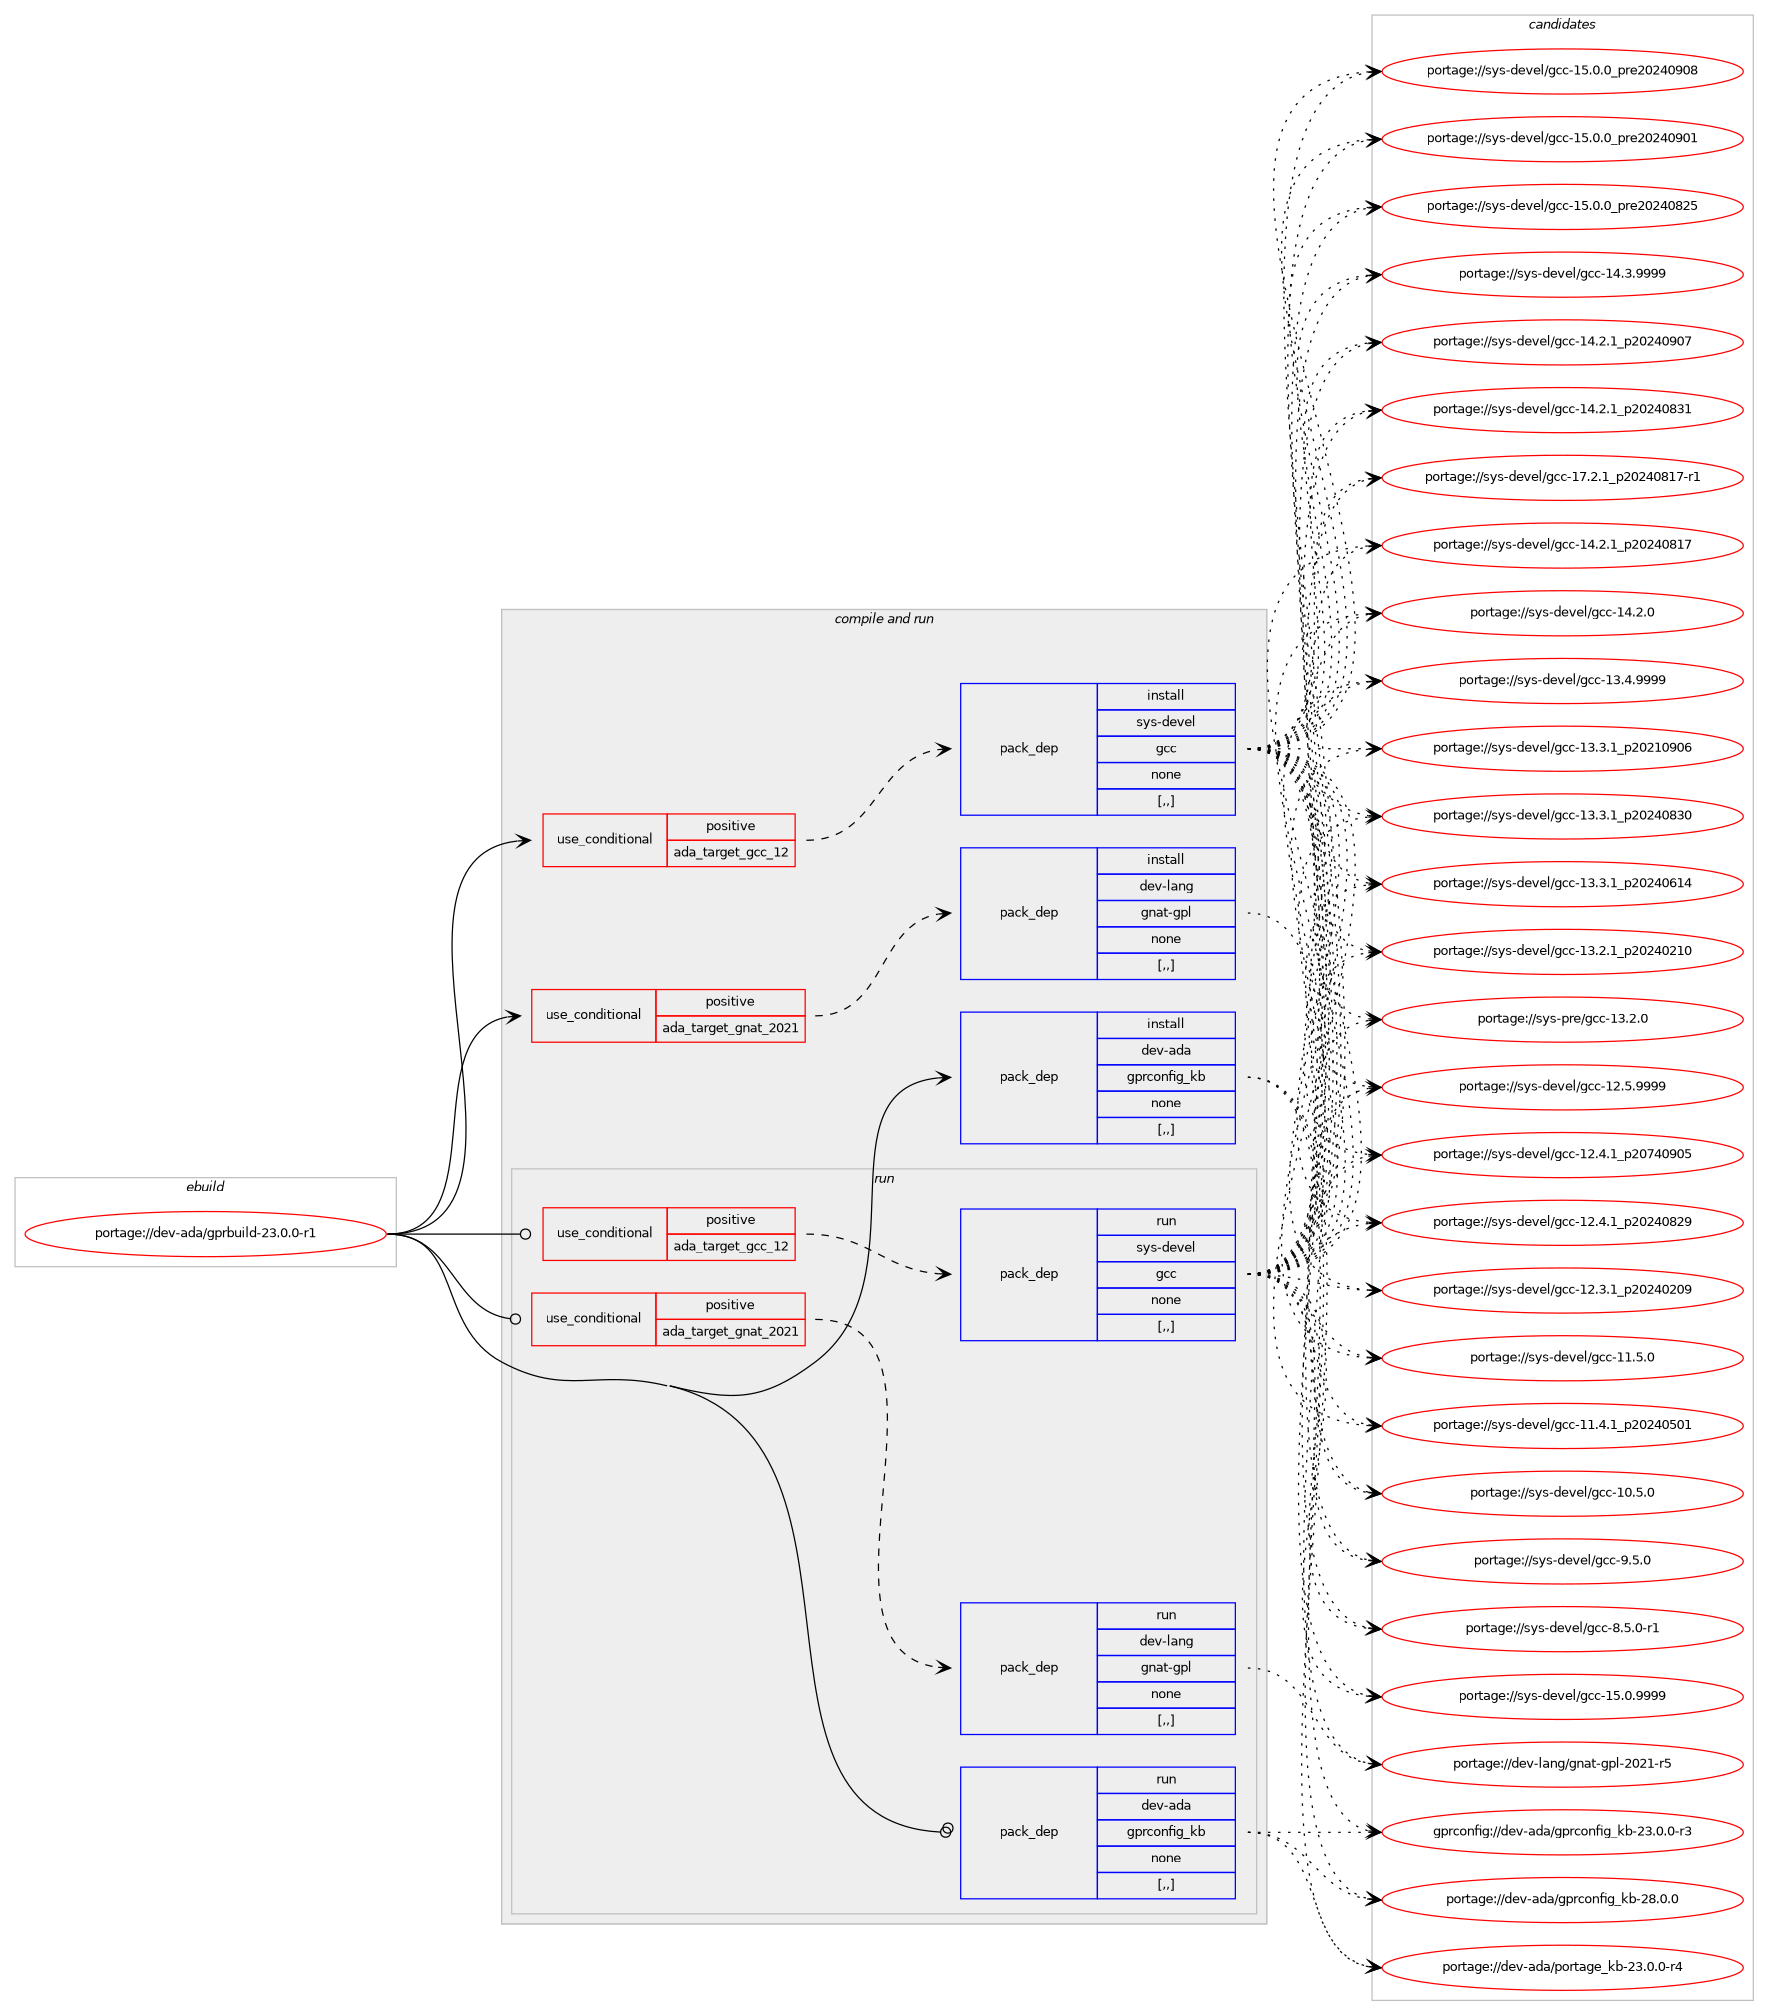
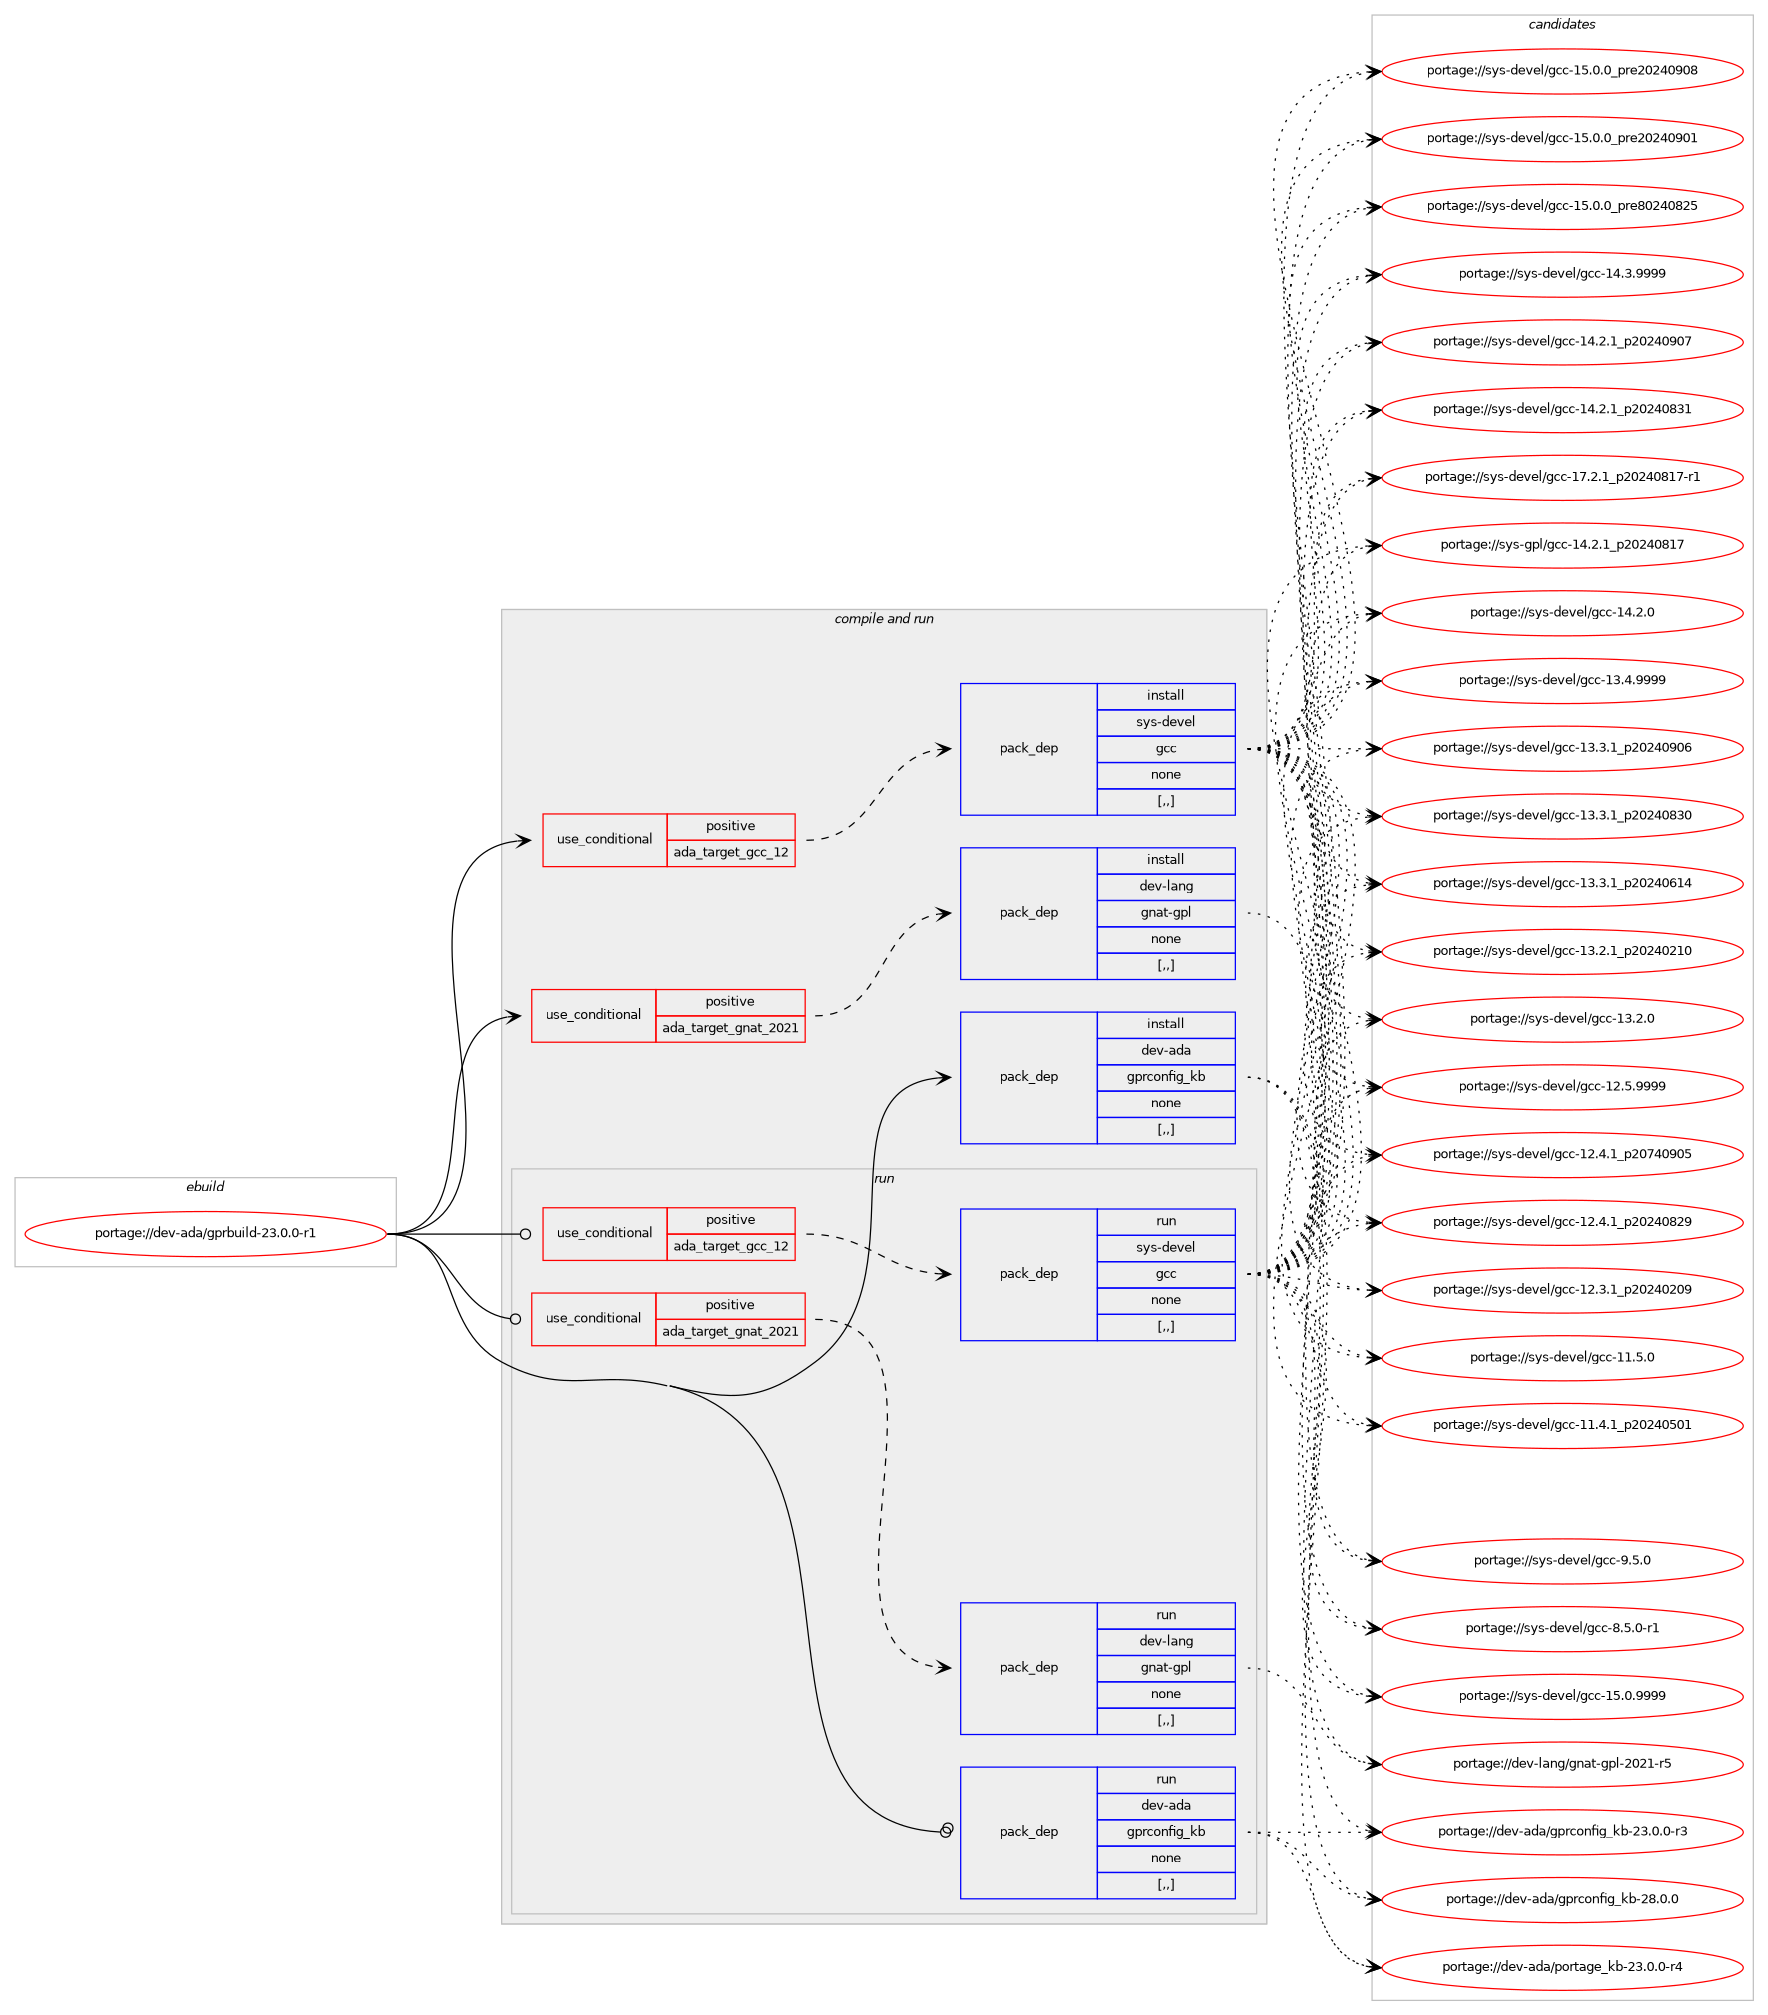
node "portage://sys-devel/gcc-15.0.0_pre20240825": label "portage://sys-devel/gcc-15.0.0_pre20240825" -> "portage://sys-devel/gcc-15.0.0_pre80240825"
node "portage://sys-devel/gcc-14.2.1_p20240817": label "portage://sys-devel/gcc-14.2.1_p20240817" -> "portage://sys-gpl/gcc-14.2.1_p20240817"
node "portage://sys-devel/gcc-13.3.1_p20210906": label "portage://sys-devel/gcc-13.3.1_p20210906" -> "portage://sys-devel/gcc-13.3.1_p20240906"
node "portage://sys-pre/gcc-13.2.0": label "portage://sys-pre/gcc-13.2.0" -> "portage://sys-devel/gcc-13.2.0"
node "portage://sys-devel/gcc-10.5.0": removed
node "gprconfig://dev-ada/gprconfig_kb-23.0.0-r3": label "gprconfig://dev-ada/gprconfig_kb-23.0.0-r3" -> "portage://dev-ada/gprconfig_kb-23.0.0-r3"
